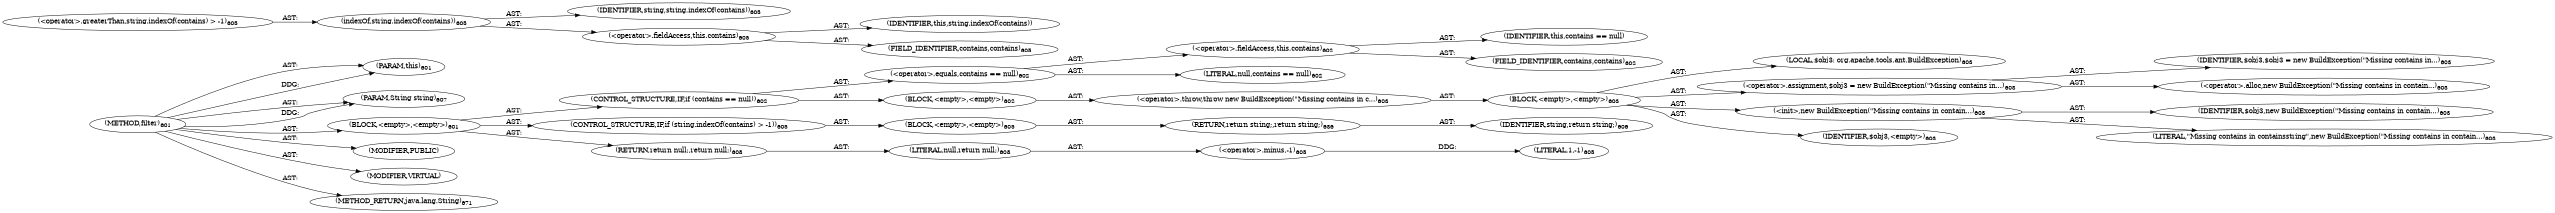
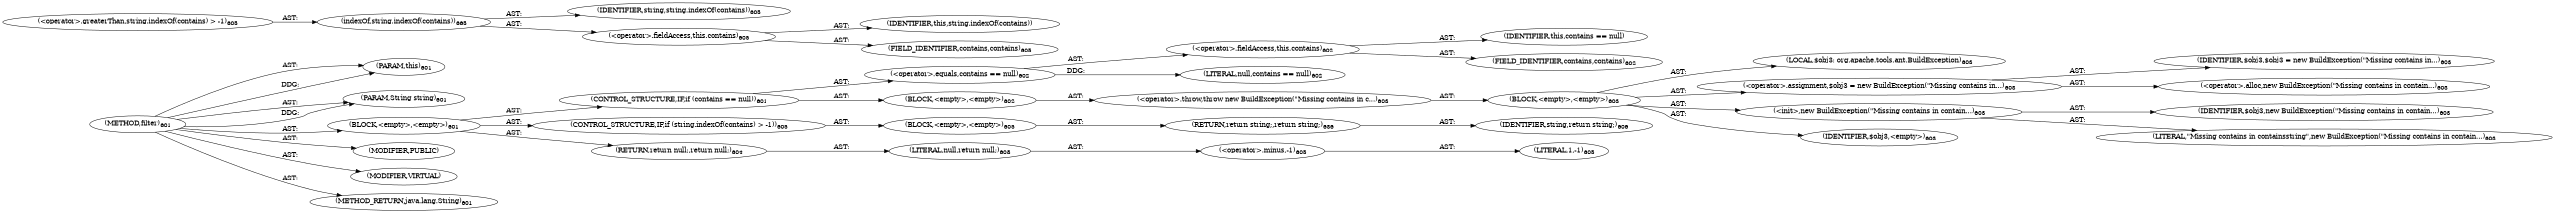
node "(indexOf,string.indexOf(contains))": text "605" -> "665"
edge "(<operator>.equals,contains == null)" -> "(LITERAL,null,contains == null)": label "AST: " -> "DDG: "
node "(PARAM,String string)": text "607" -> "601"
node "(CONTROL_STRUCTURE,IF,if (contains == null))": text "602" -> "601"
edge "(<operator>.minus,-1)" -> "(LITERAL,1,-1)": label "DDG: " -> "AST: "
node "(RETURN,return null;,return null;)": text "608" -> "604"
node "(METHOD_RETURN,java.lang.String)": text "671" -> "601"
